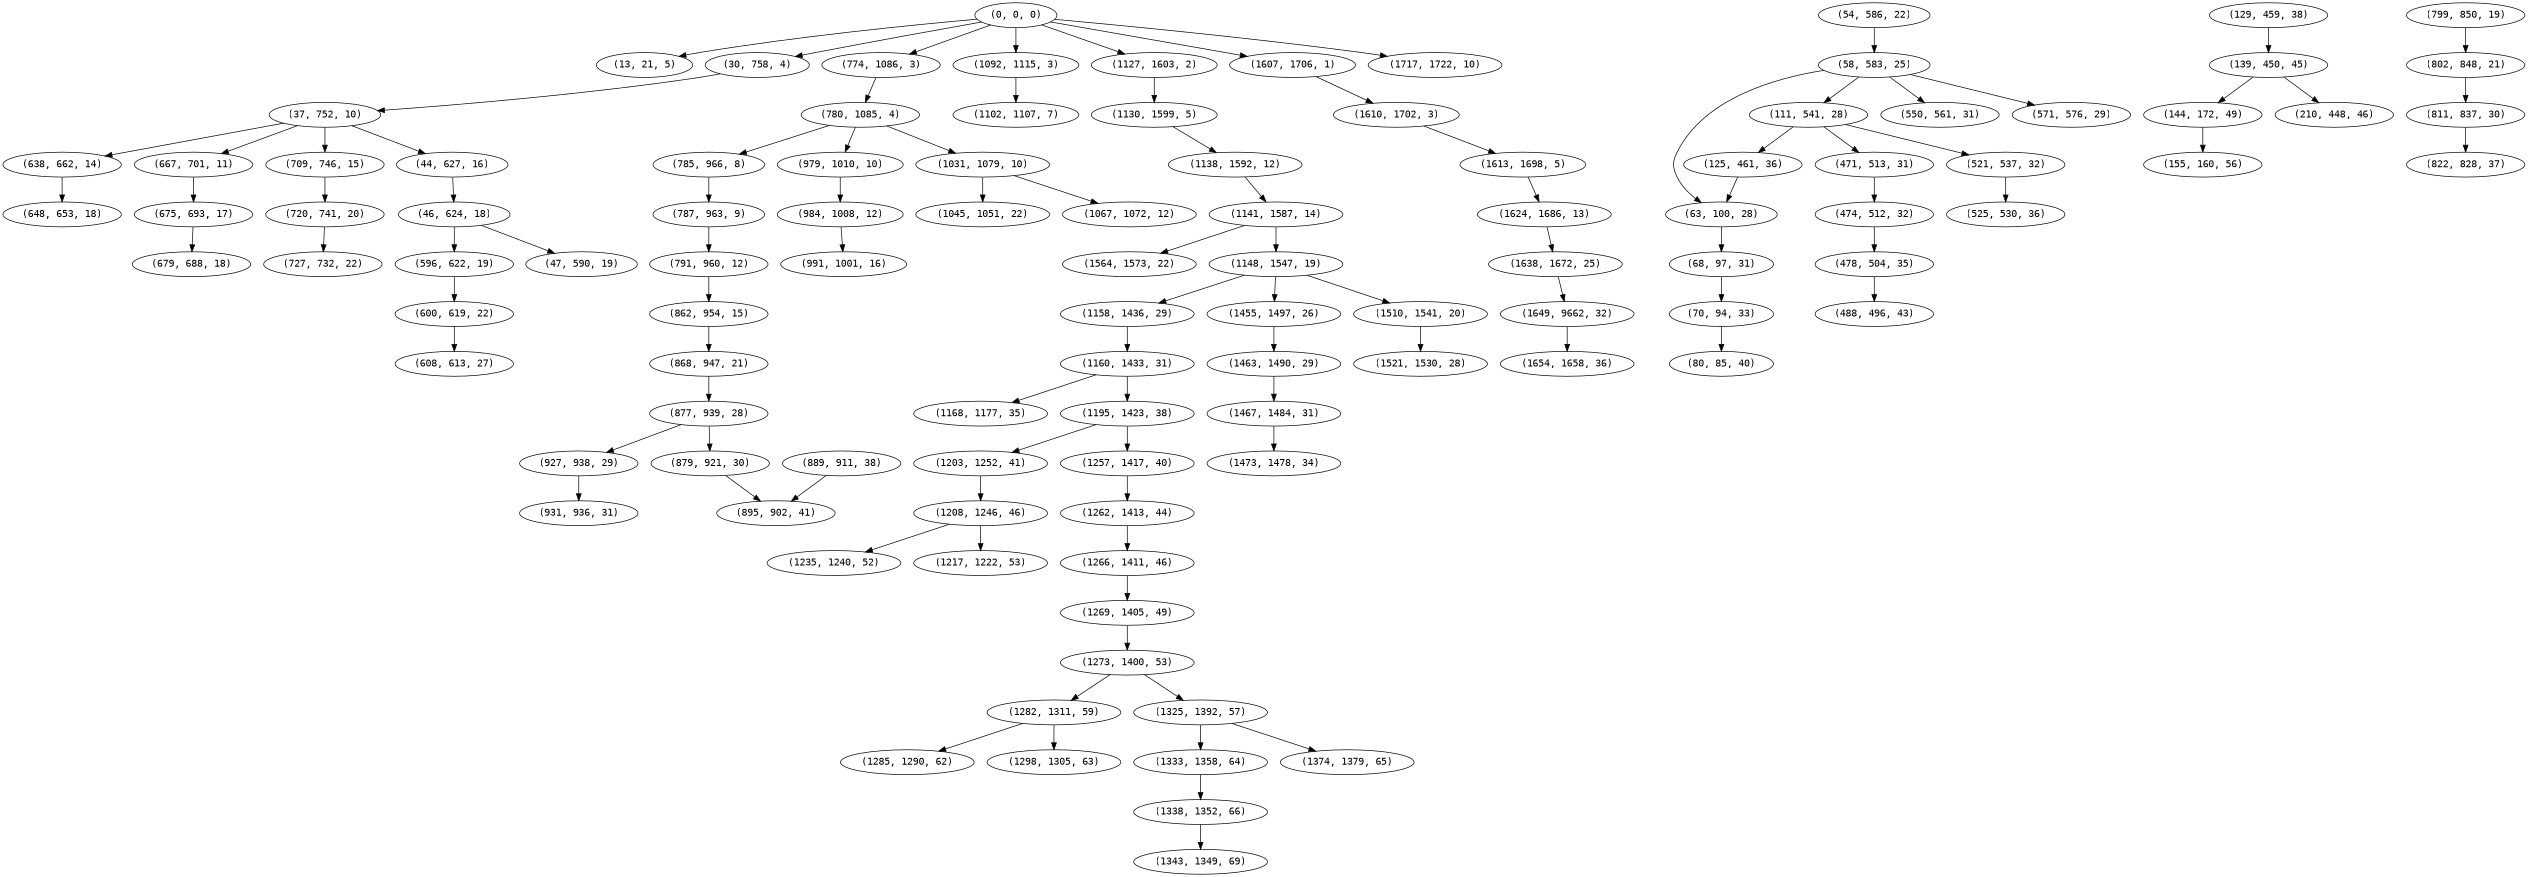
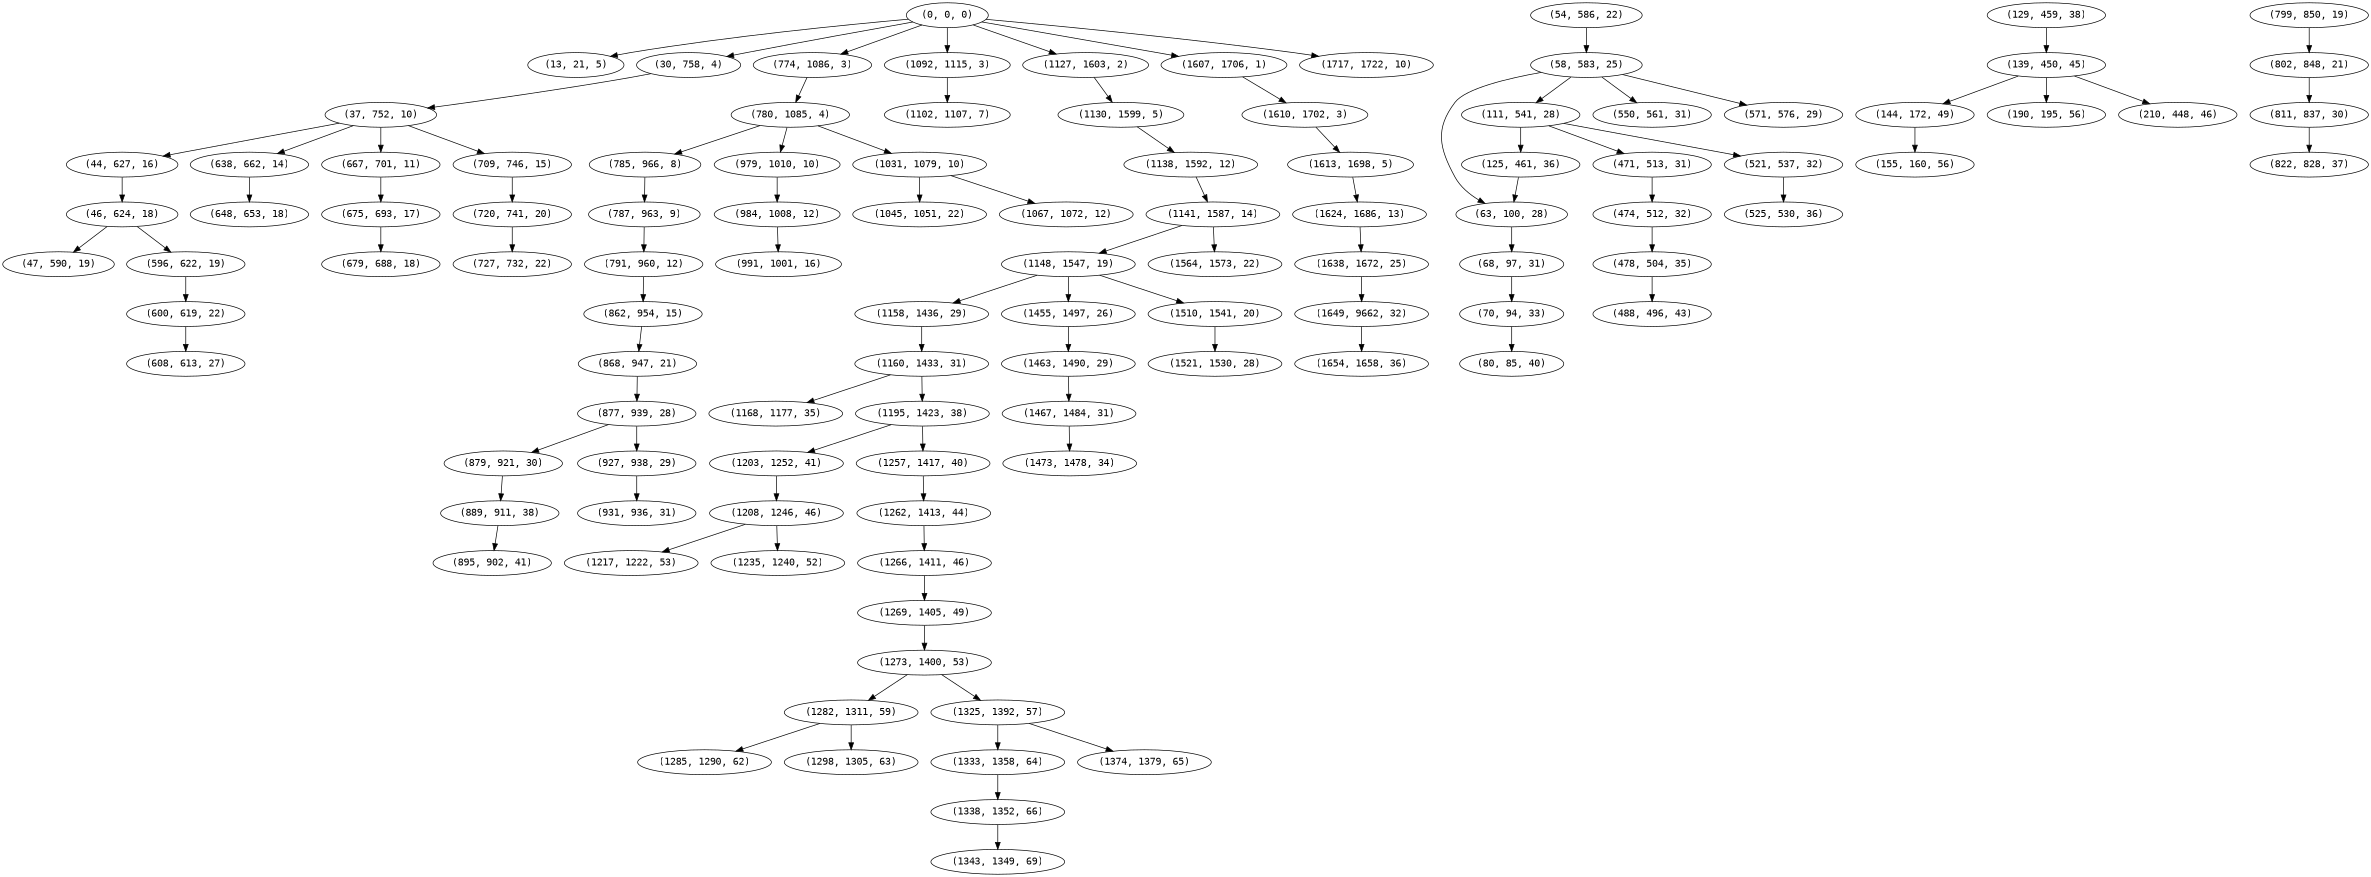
node "(190, 195, 56)": added
edge "(879, 921, 30)" -> "(895, 902, 41)": now "(879, 921, 30)" -> "(889, 911, 38)"
